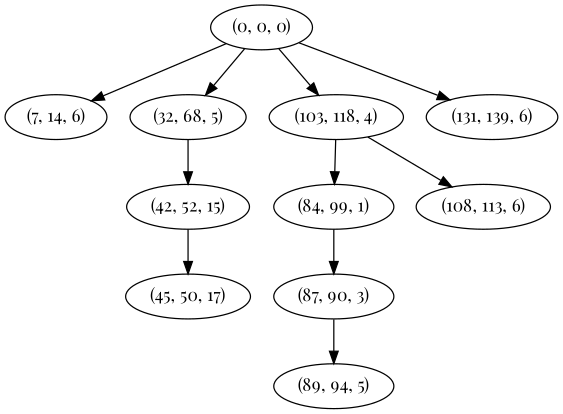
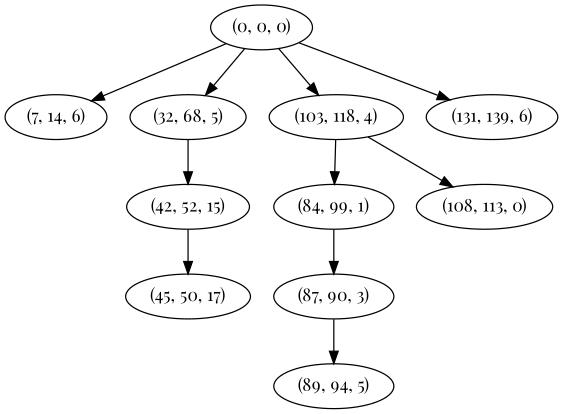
node "(108, 113, 6)": label "(108, 113, 6)" -> "(108, 113, 0)"
